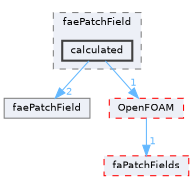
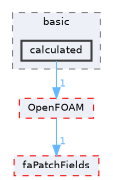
cluster "faePatchField": label "faePatchField" -> "basic"
node "faePatchField": removed
